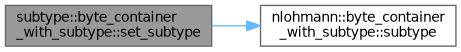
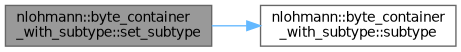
node "subtype::byte_container _with_subtype::set_subtype": label "subtype::byte_container _with_subtype::set_subtype" -> "nlohmann::byte_container _with_subtype::set_subtype"
